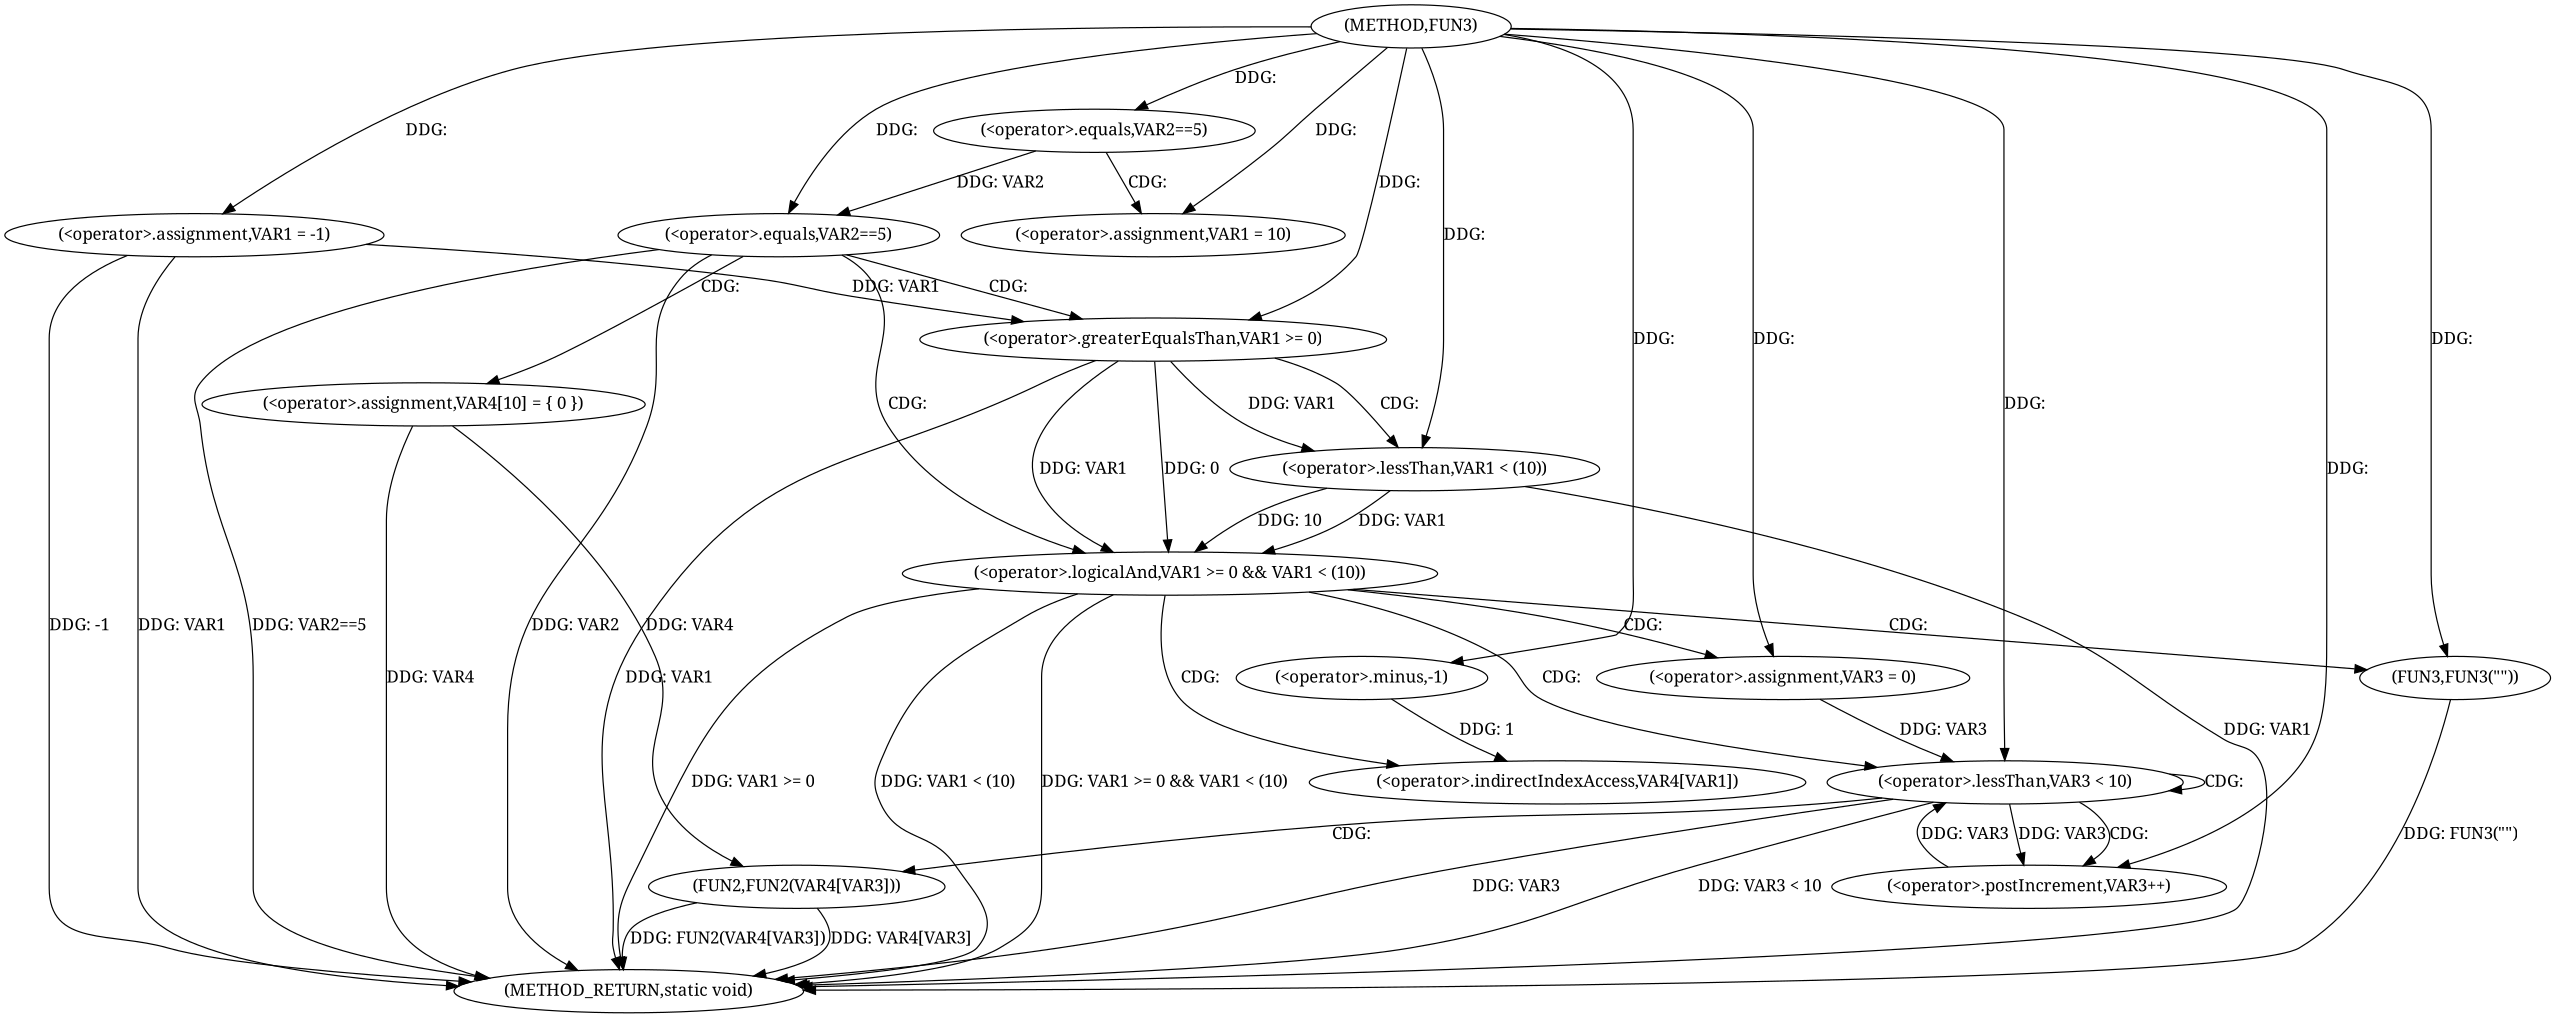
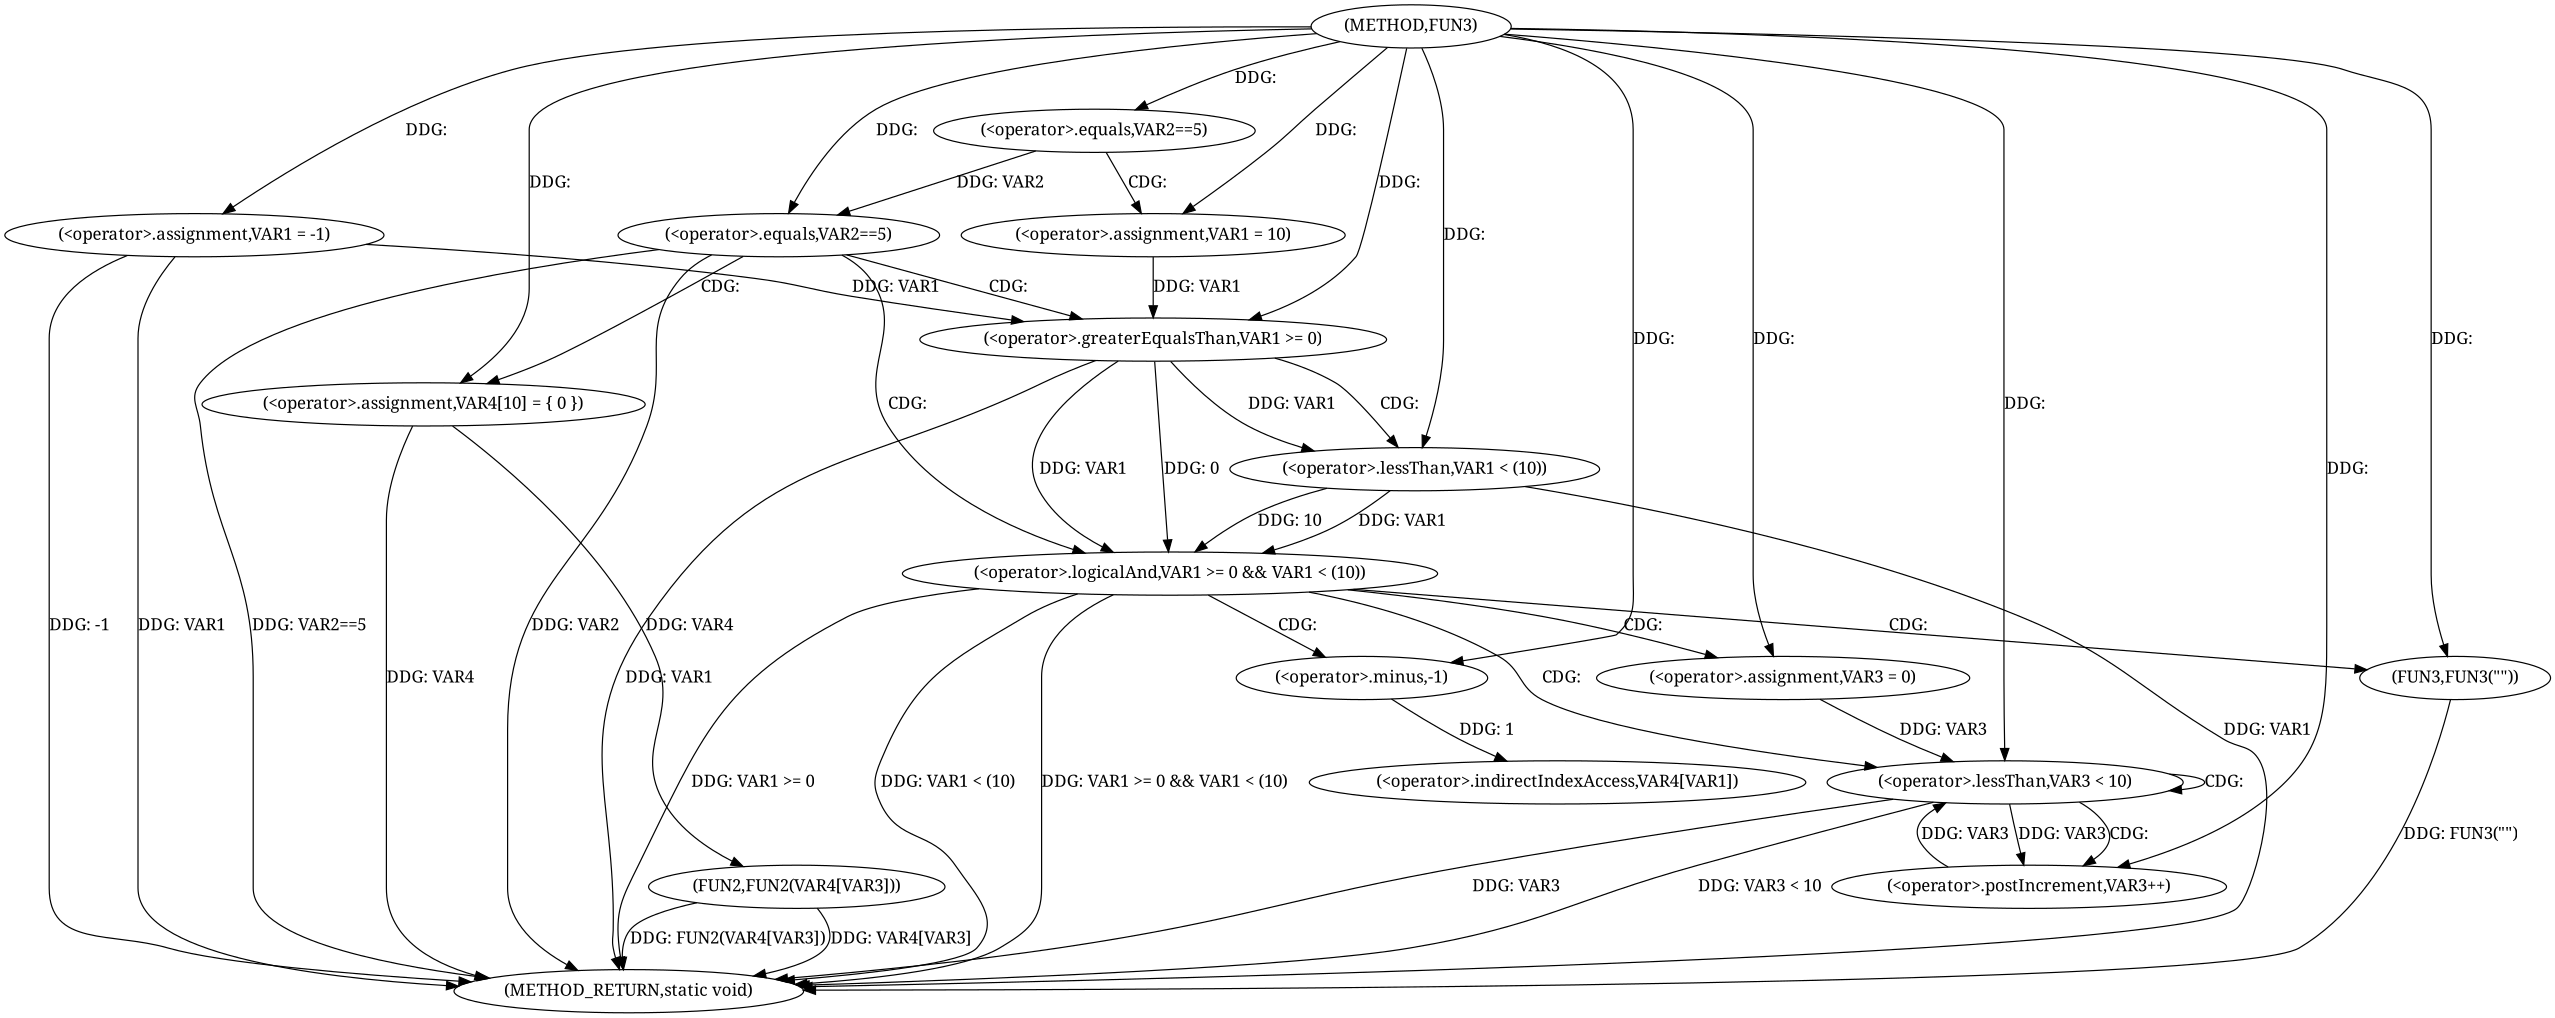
edge "(METHOD,FUN3)" -> "(<operator>.assignment,VAR4[10] = { 0 })": added, label "DDG:"
edge "(<operator>.assignment,VAR1 = 10)" -> "(<operator>.greaterEqualsThan,VAR1 >= 0)": added, label "DDG: VAR1"
edge "(<operator>.logicalAnd,VAR1 >= 0 && VAR1 < (10))" -> "(<operator>.indirectIndexAccess,VAR4[VAR1])": now "(<operator>.logicalAnd,VAR1 >= 0 && VAR1 < (10))" -> "(<operator>.minus,-1)"
edge "(<operator>.lessThan,VAR3 < 10)" -> "(FUN2,FUN2(VAR4[VAR3]))": removed, label "CDG:"
